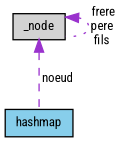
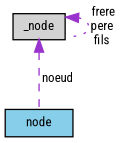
node "hashmap": label "hashmap" -> "node"
